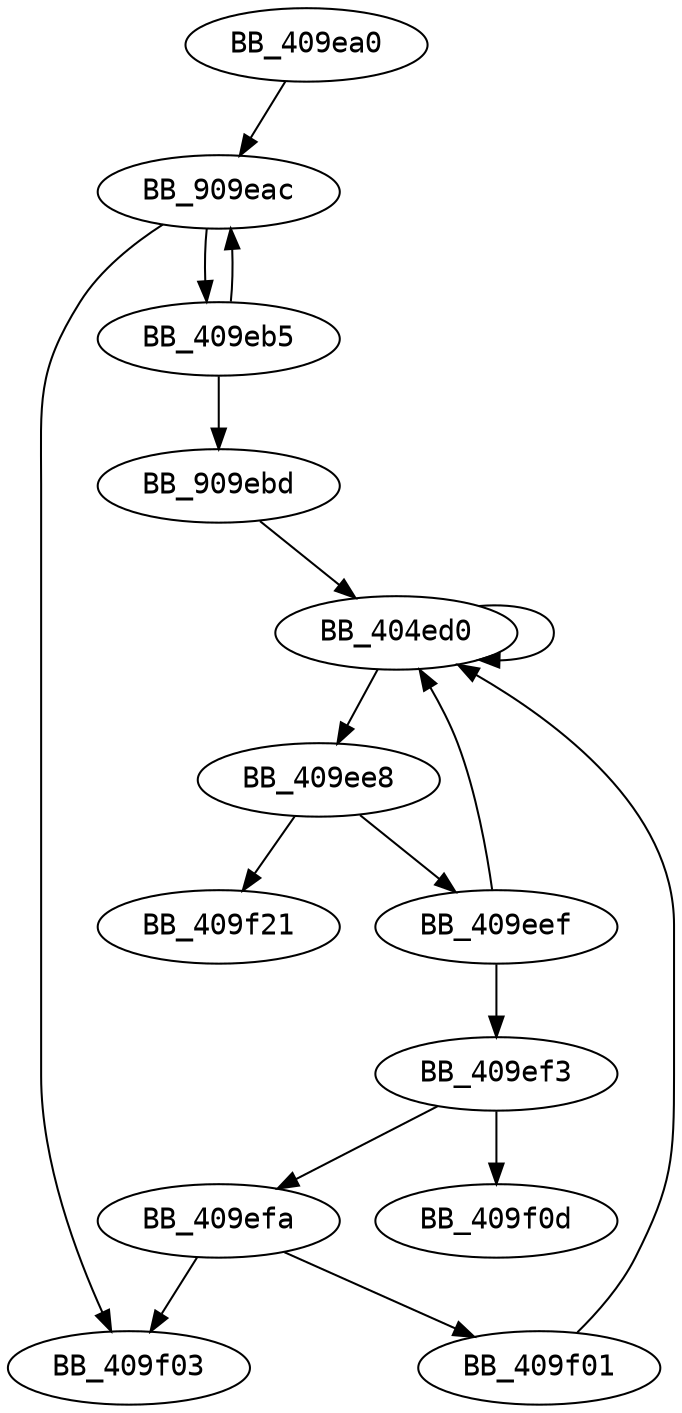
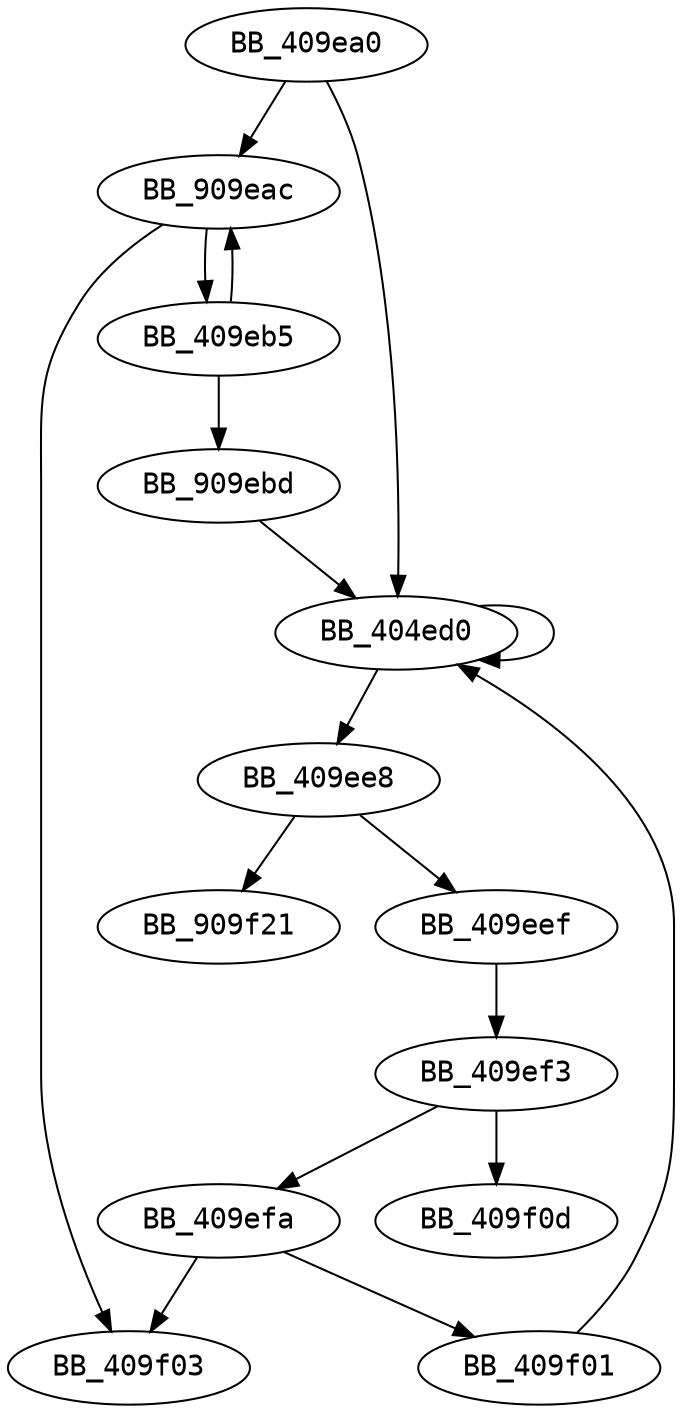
edge "BB_409eef" -> "BB_404ed0": now "BB_409ea0" -> "BB_404ed0"
node "BB_409f21": label "BB_409f21" -> "BB_909f21"
